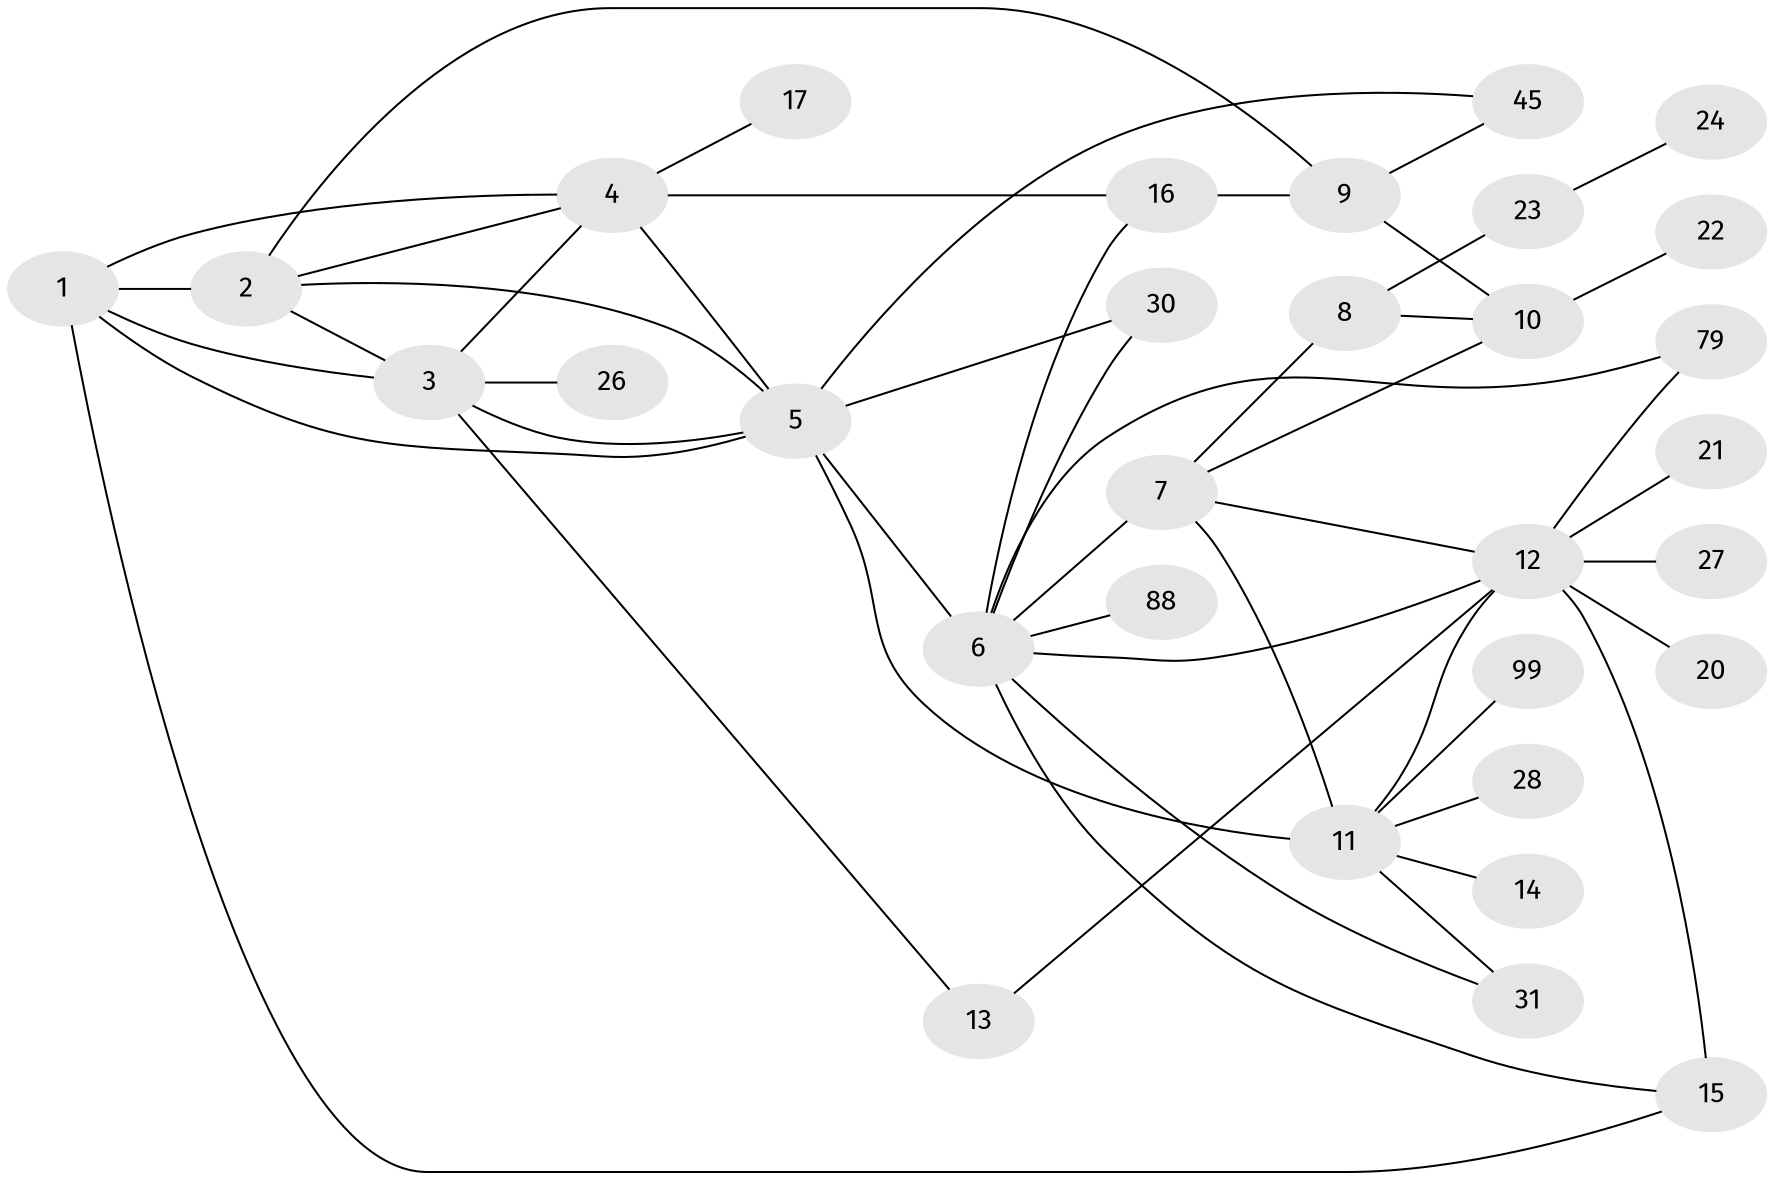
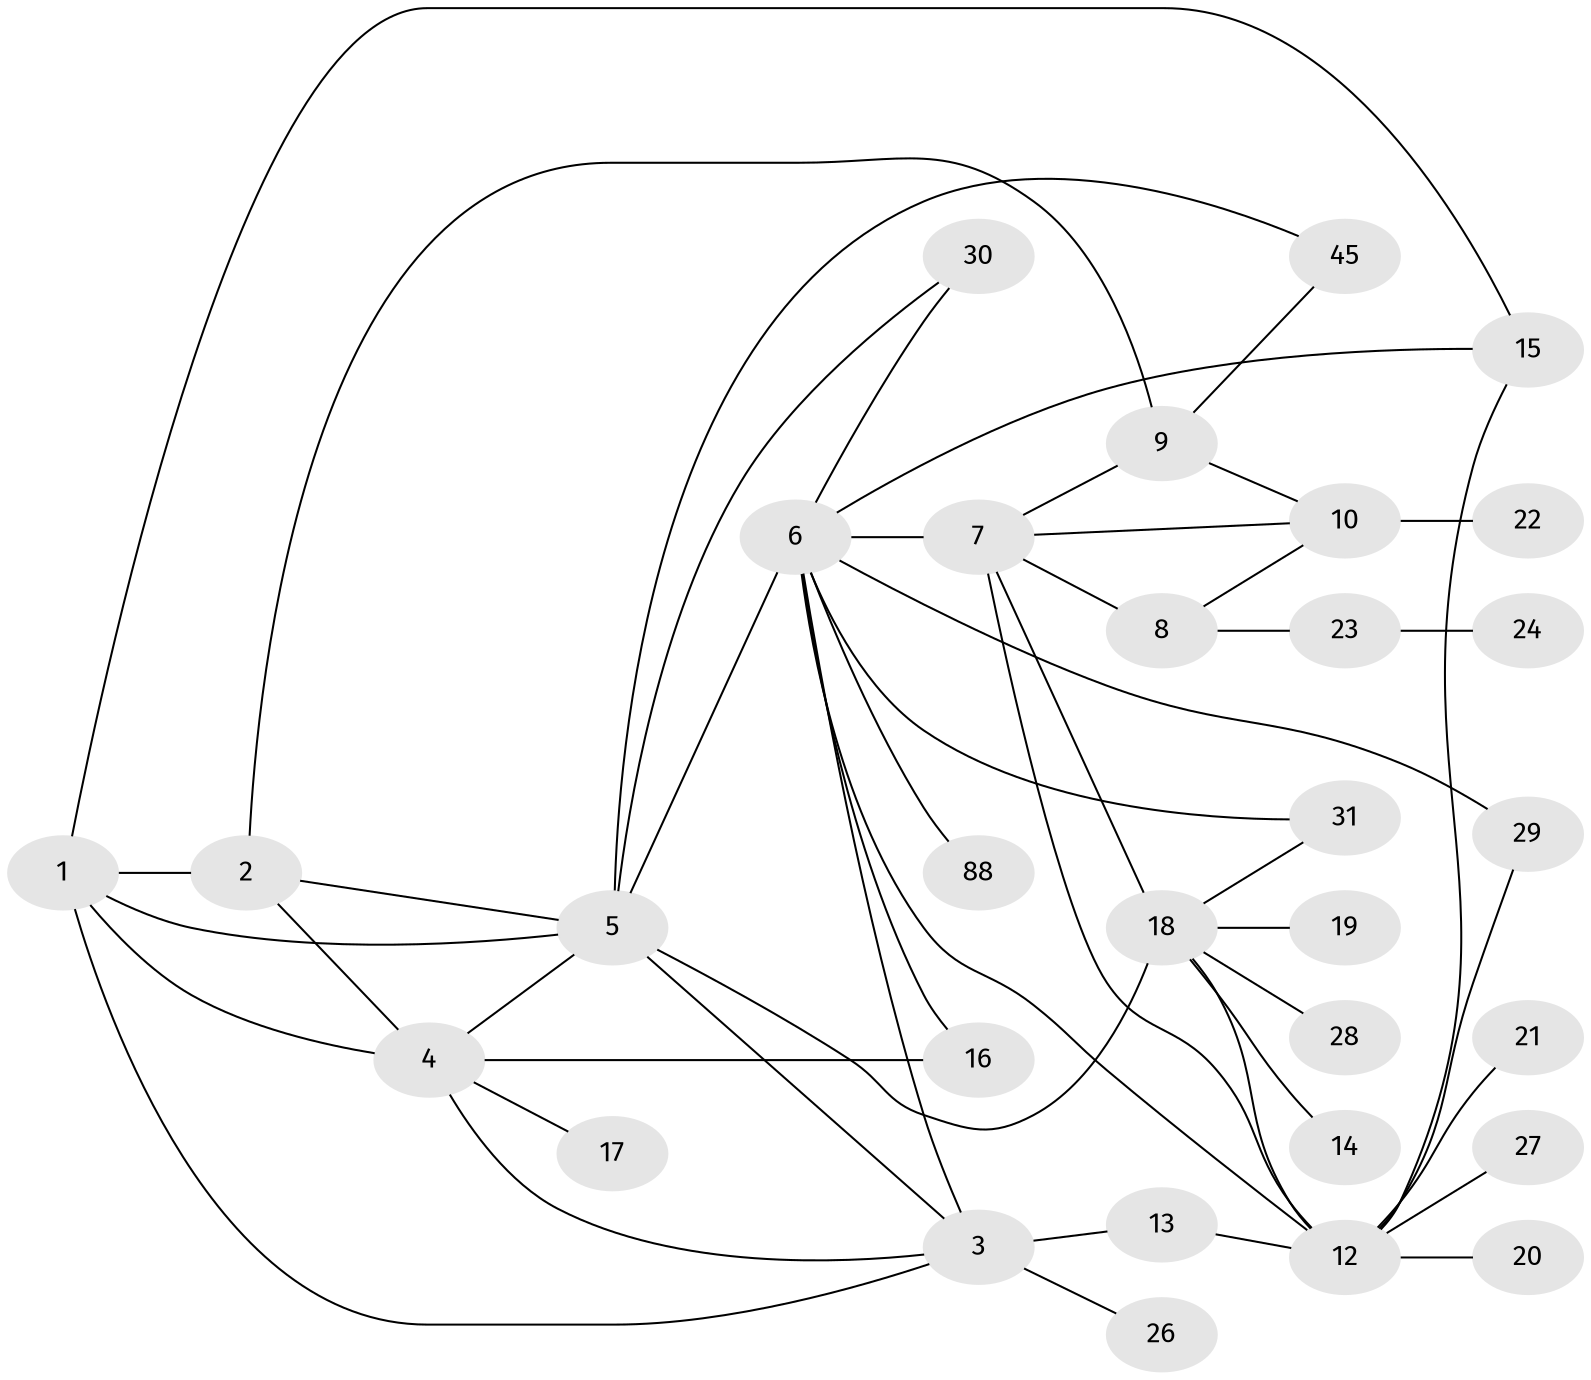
edge "16" -- "9": now "7" -- "9"
edge "2" -- "3": now "6" -- "3"
node "79": label "79" -> "29"
node "99": label "99" -> "19"
node "11": label "11" -> "18"
